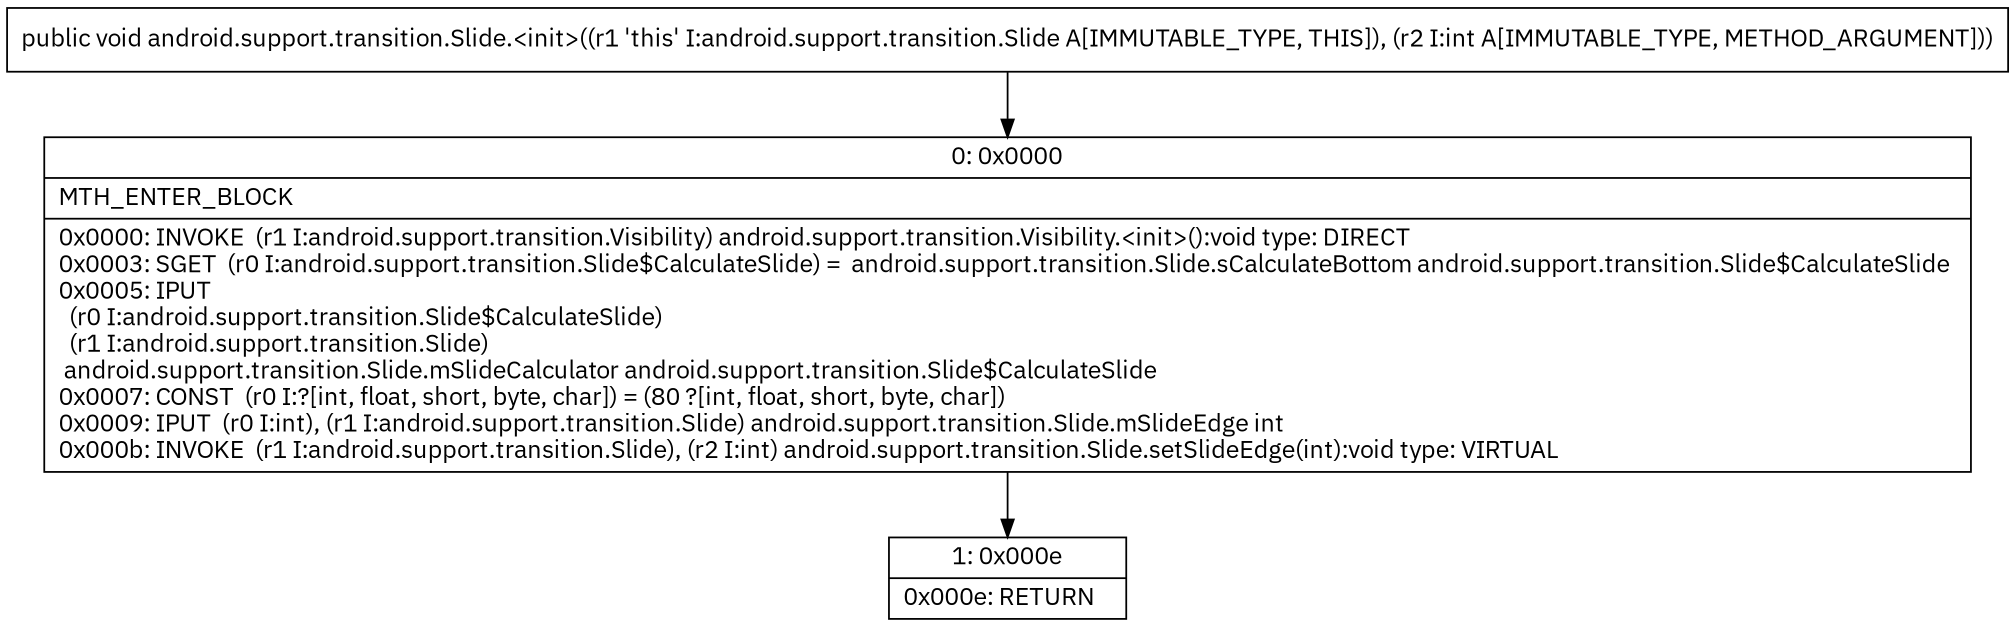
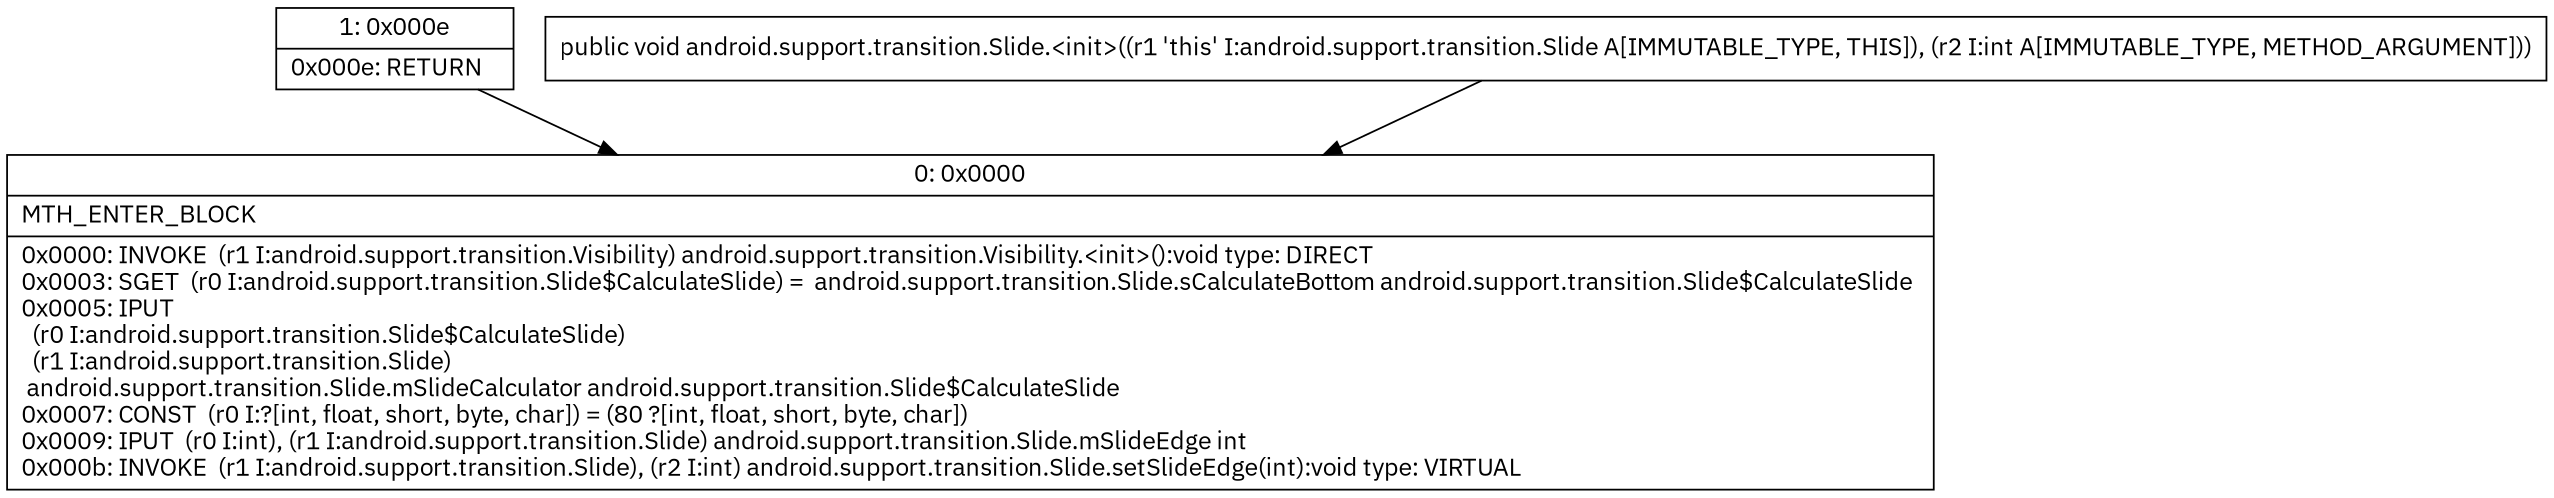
edge "0: 0x0000" -> "1: 0x000e": reversed
